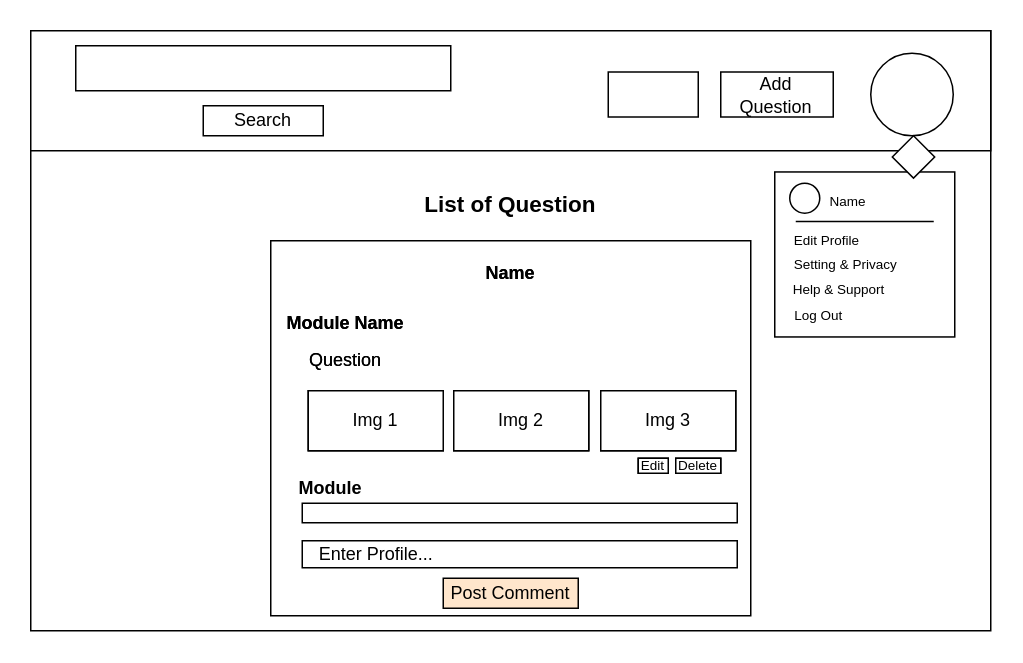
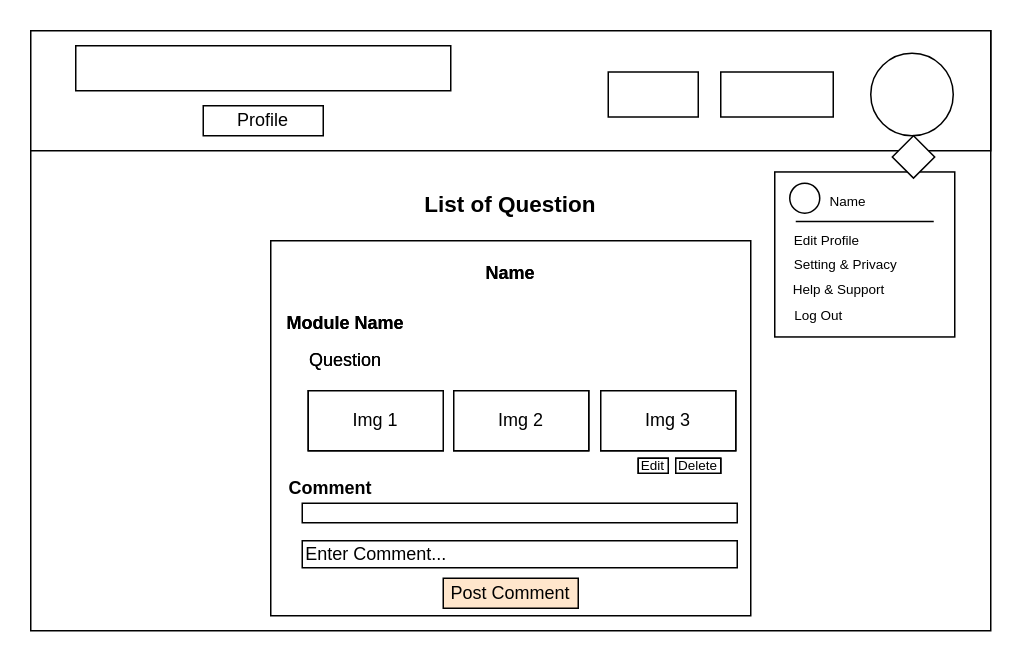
node "Add Question": removed
node "Search": label "Search" -> "Profile"
node "Module": label "Module" -> "Comment"
node "Enter Profile...": label "Enter Profile..." -> "Enter Comment..."
